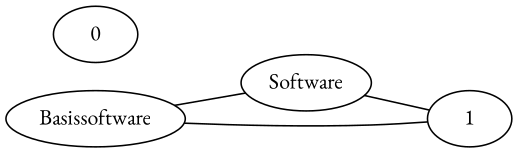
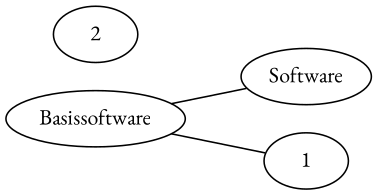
node "0": label "0" -> "2"
edge "Software" -- "1": removed
